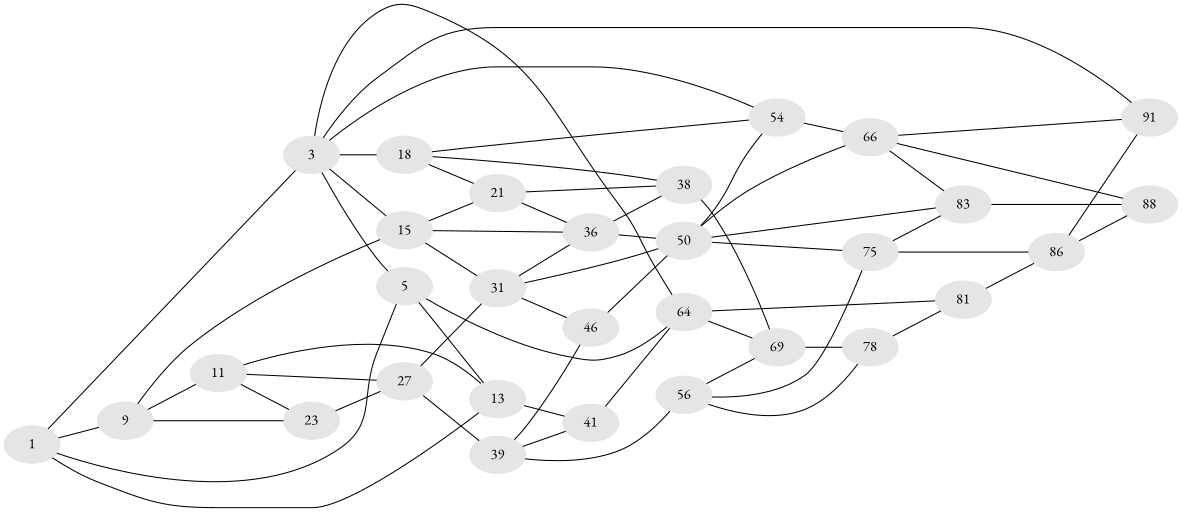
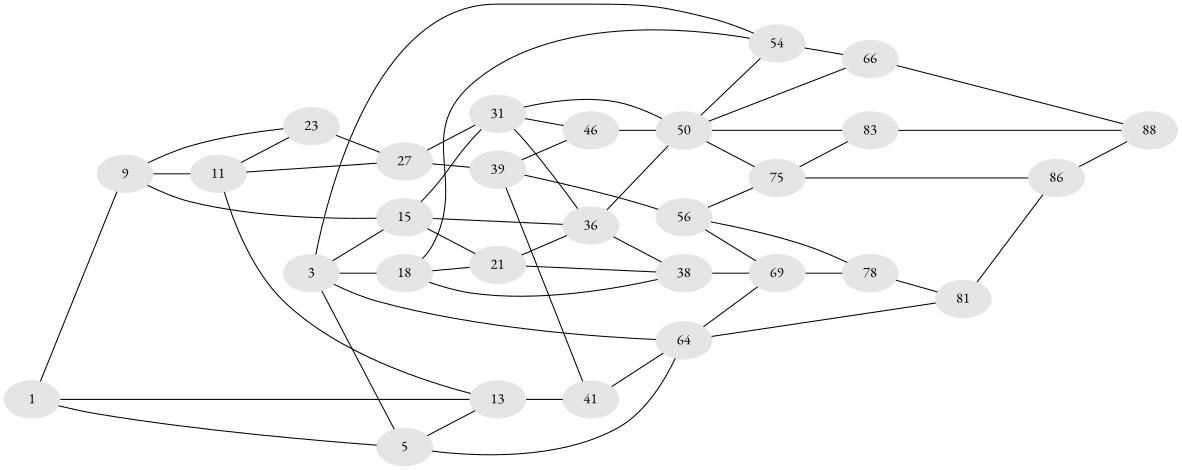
node "91": removed
edge "66" -- "83": removed
edge "3" -- "1": removed
